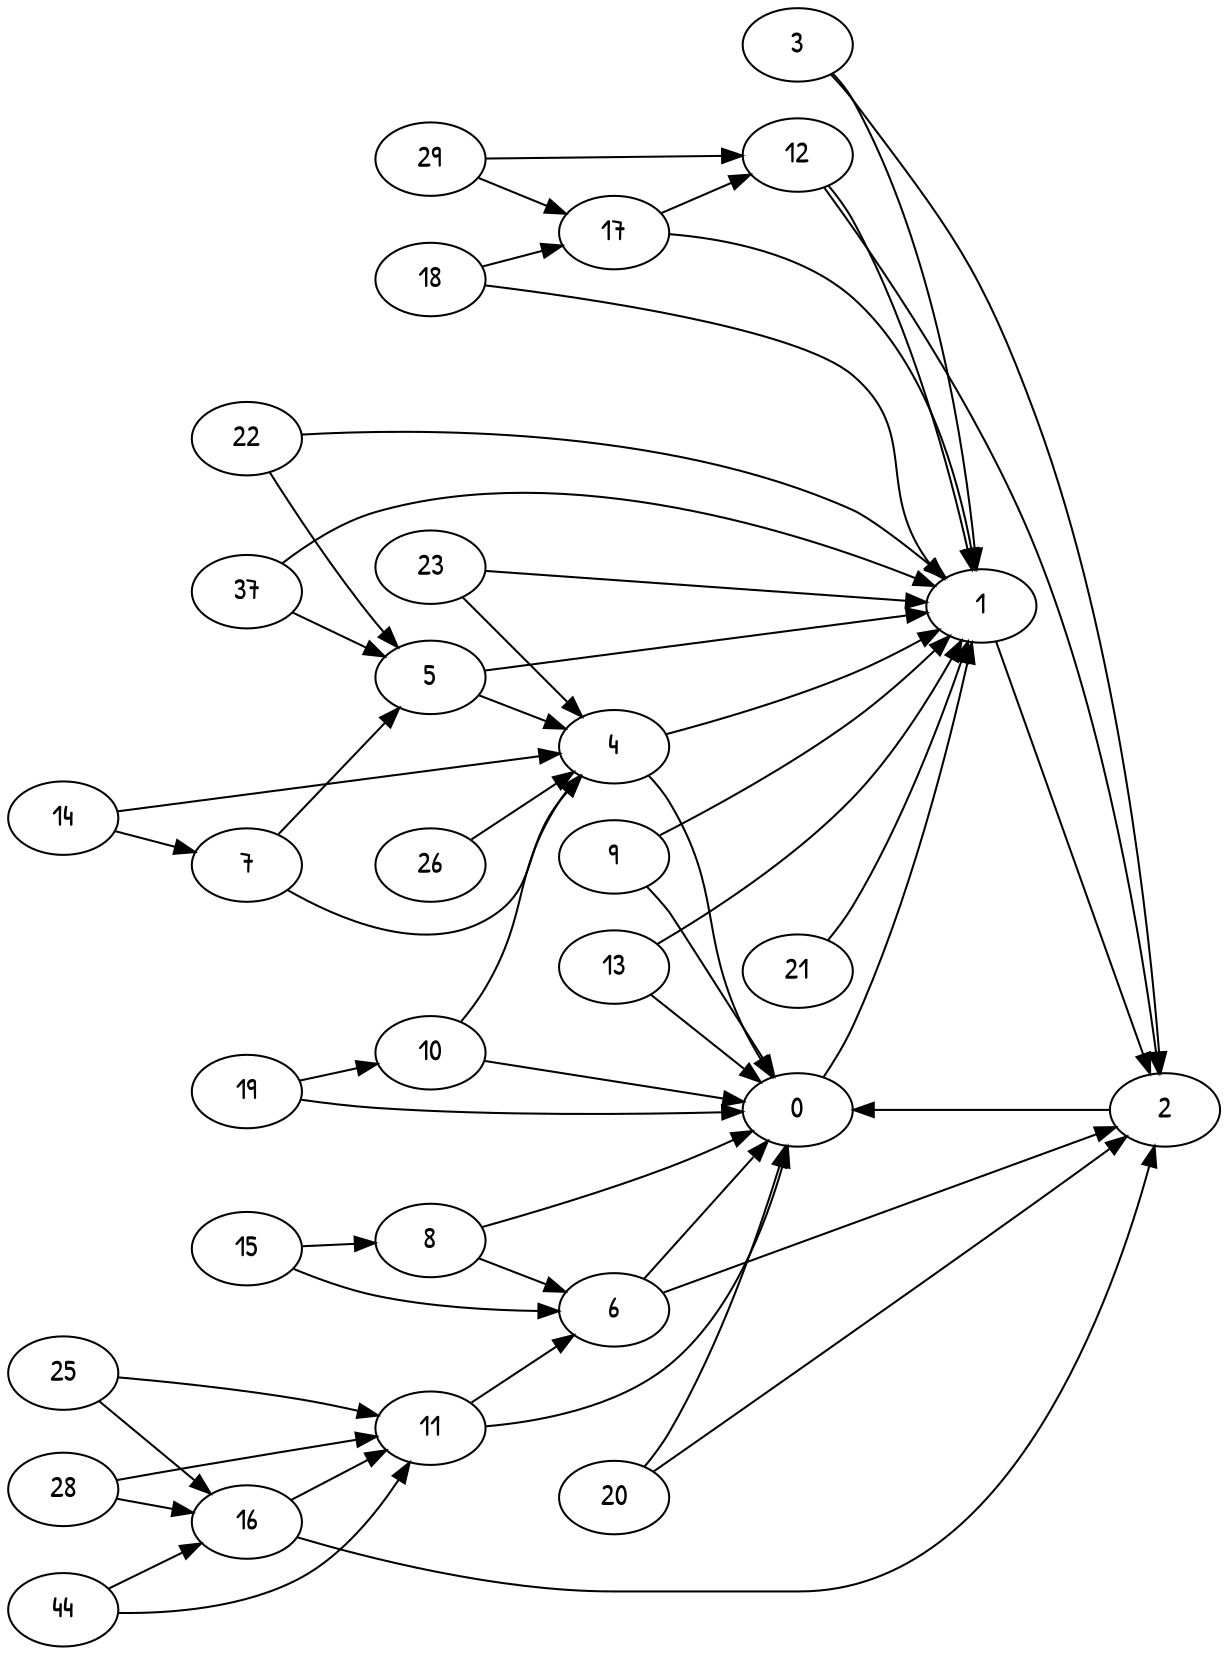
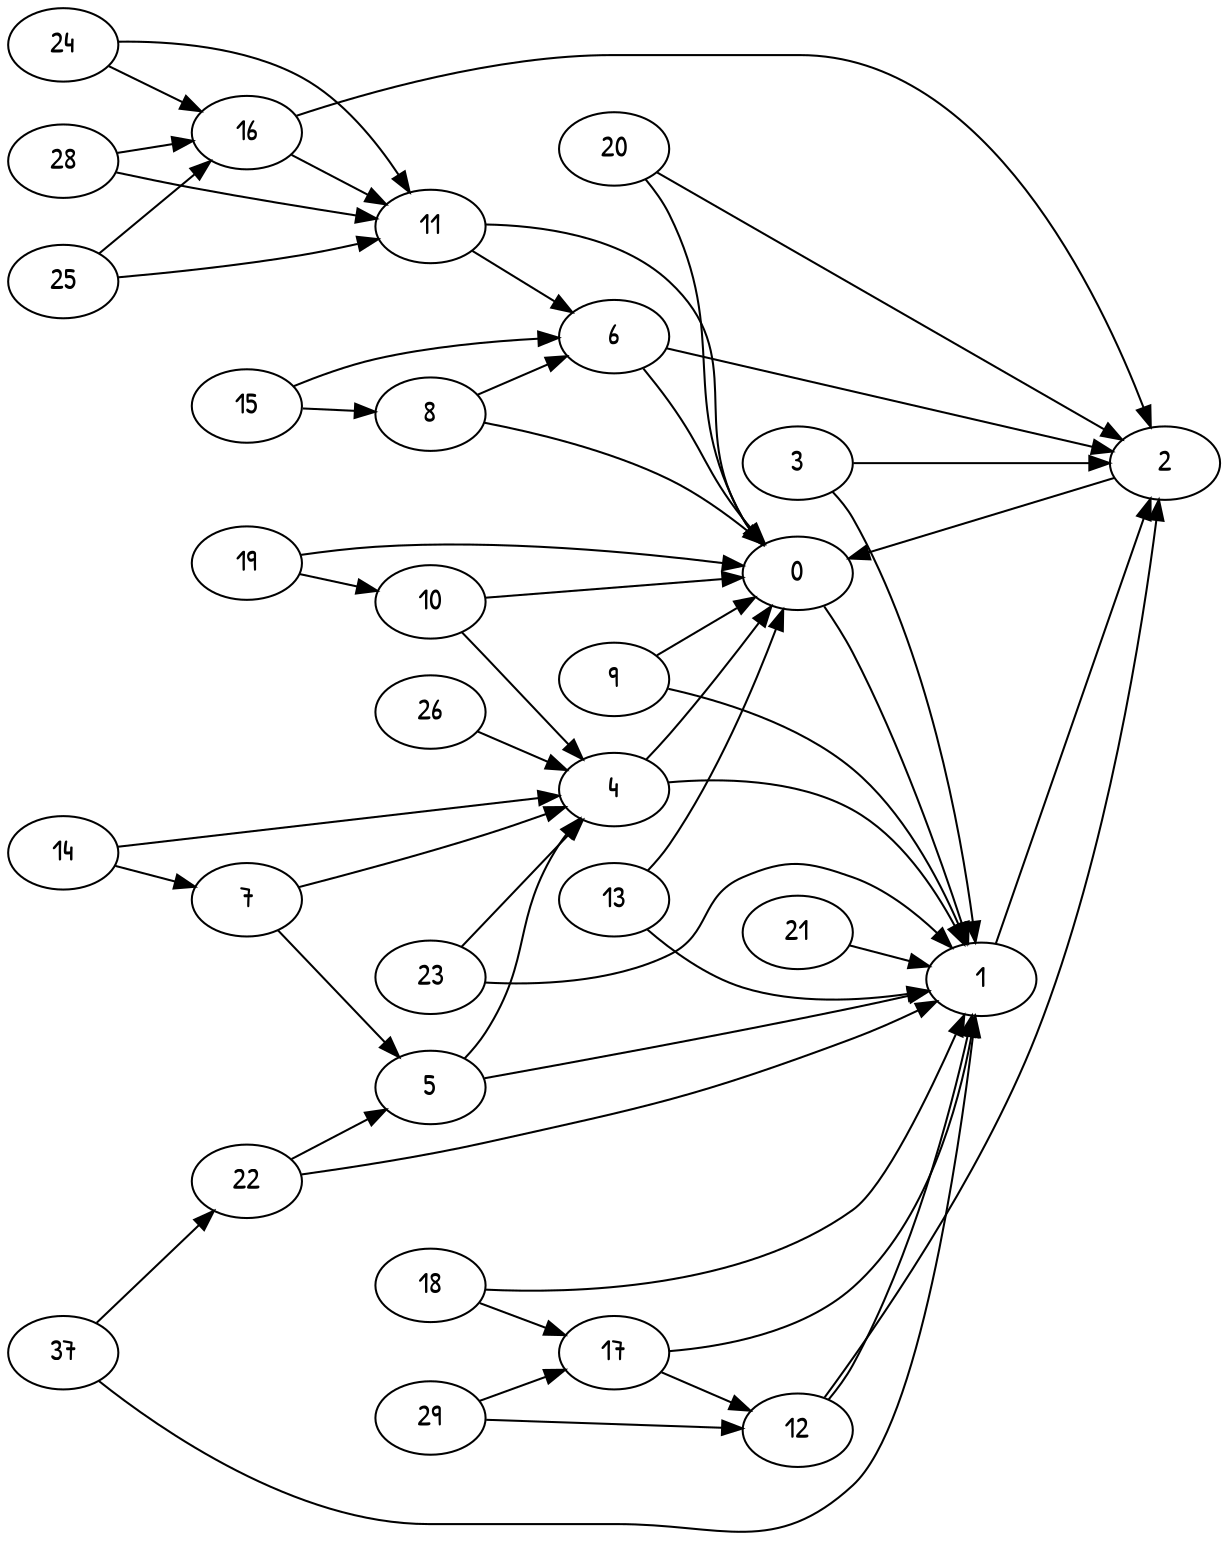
edge "37" -> "5": now "37" -> "22"
node "44": label "44" -> "24"
